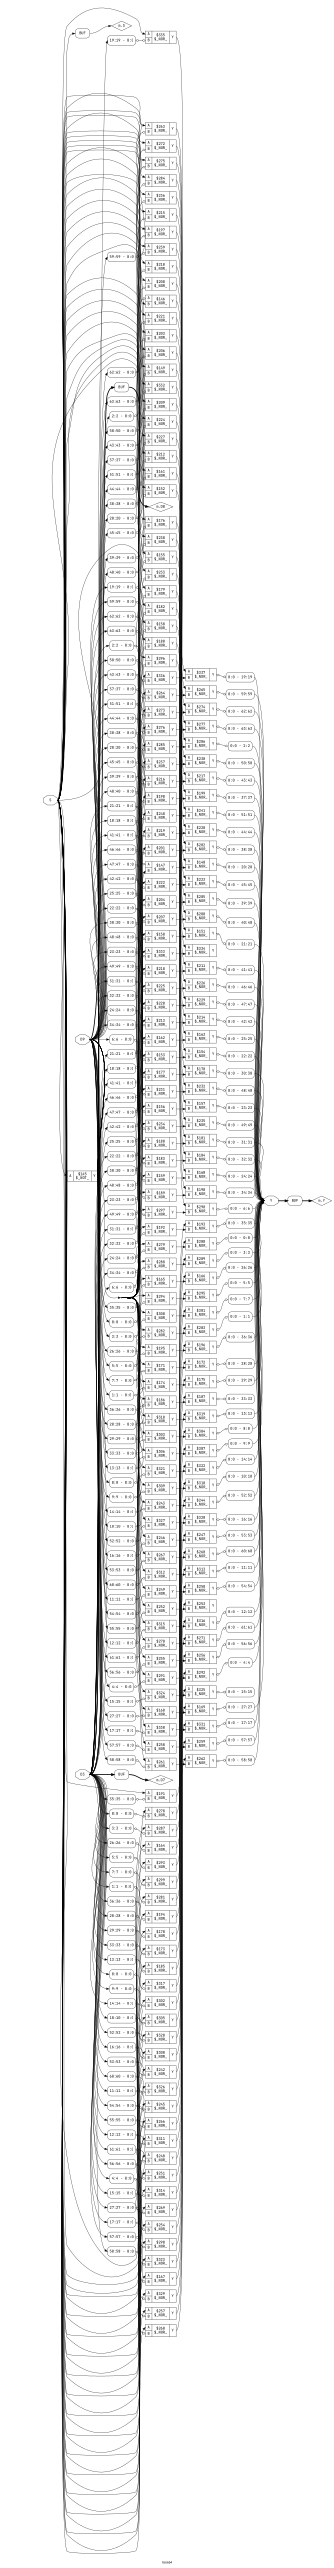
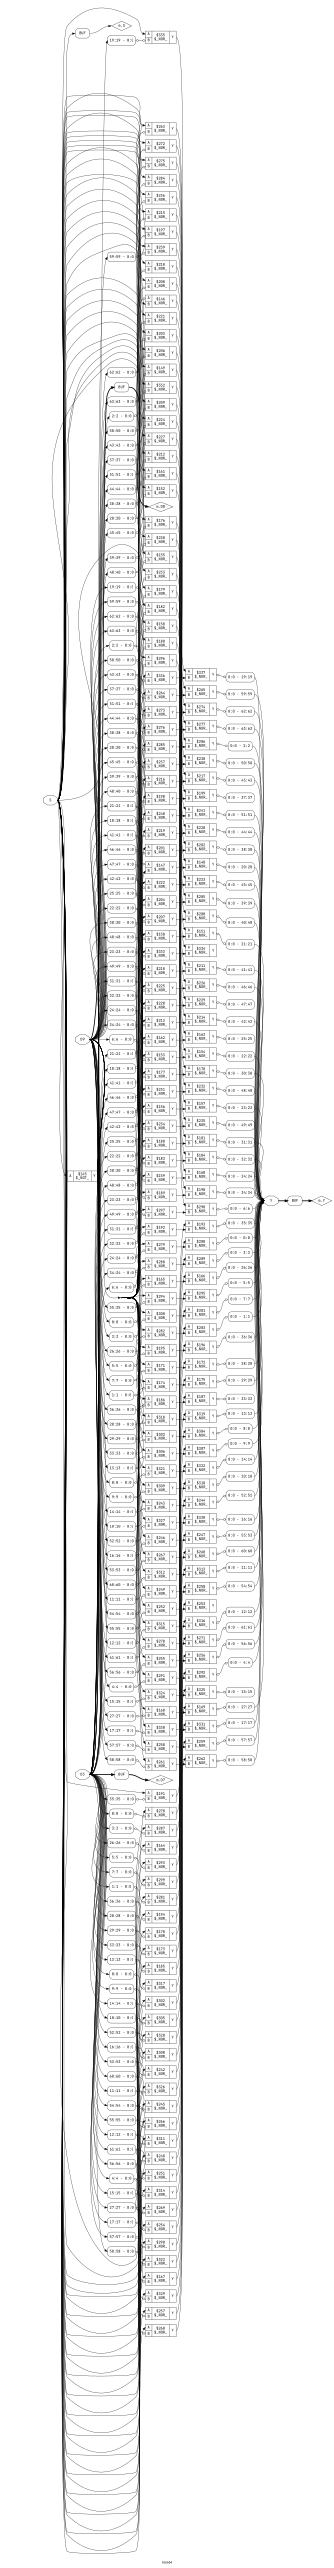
edge "0:0 - 37:37" -> "Y": removed
edge "0:0 - 47:47" -> "Y": removed
edge "0:0 - 25:25" -> "Y": removed
edge "0:0 - 48:48" -> "Y": removed
edge "0:0 - 49:49" -> "Y": removed
